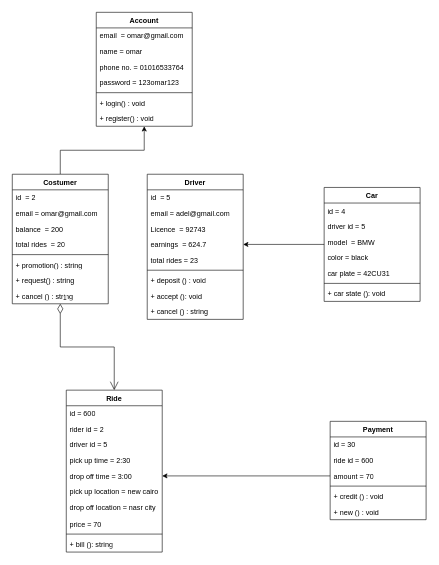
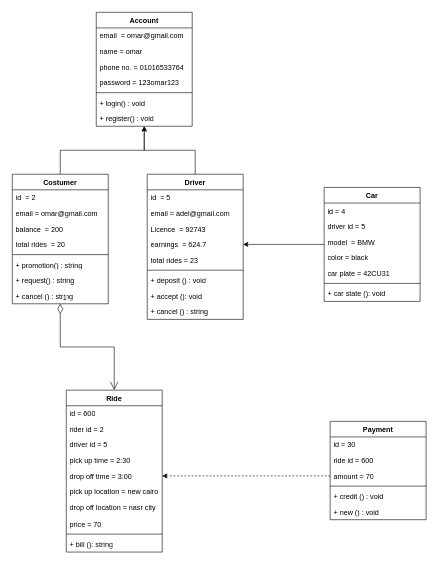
edge "Driver" -> "Account": added
edge "amount = 70" -> "drop off time = 3:00": style solid -> dashed
